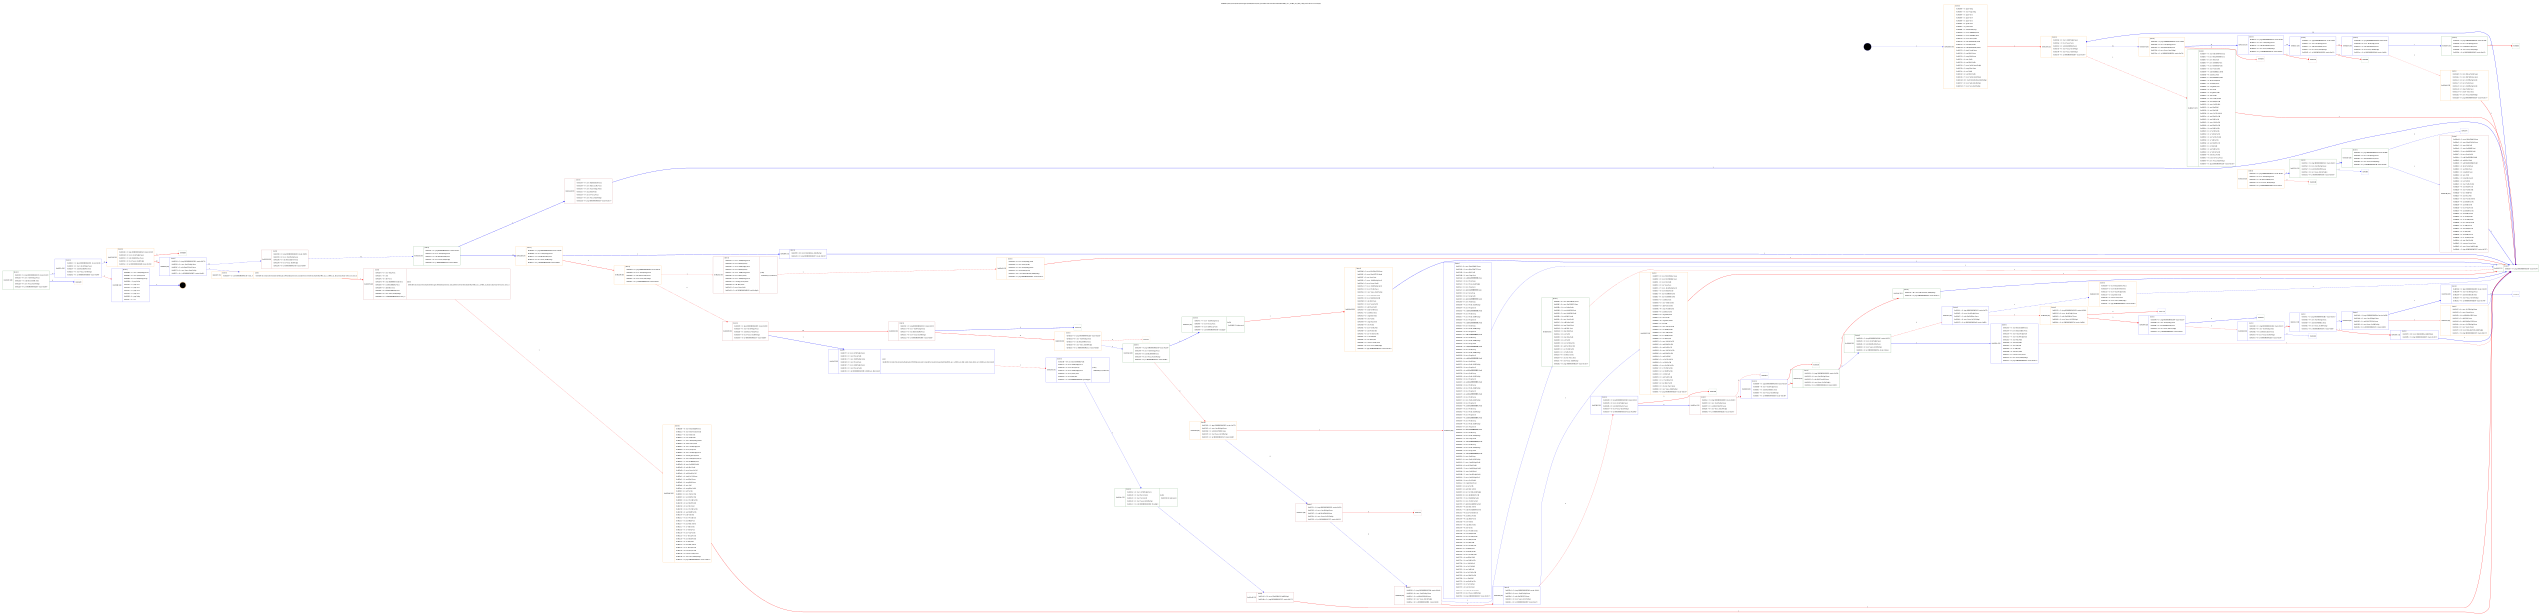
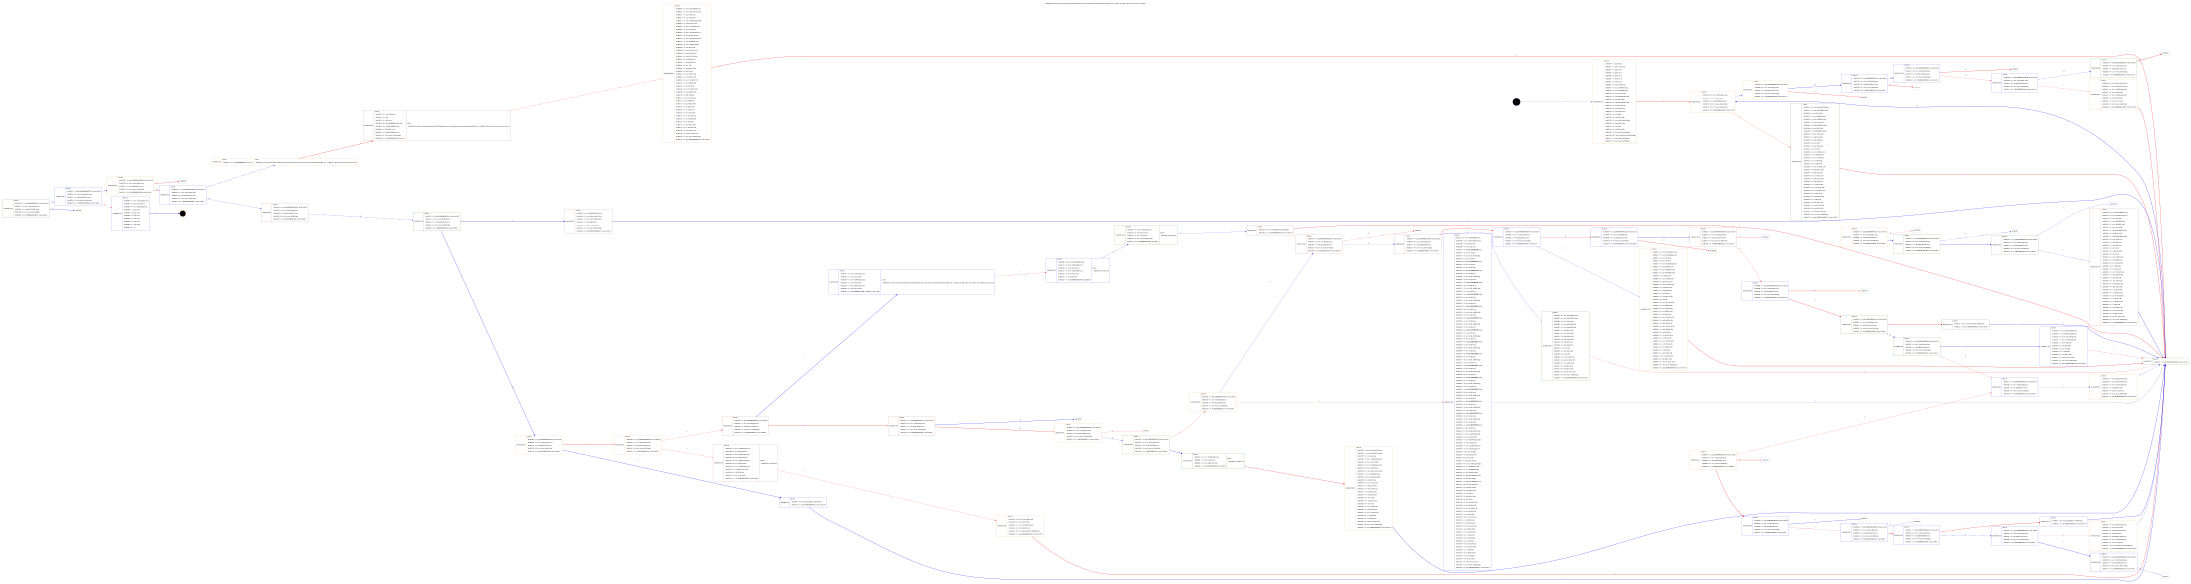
edge "0x40245c [28]" -> "0x402478 [28]": reversed
